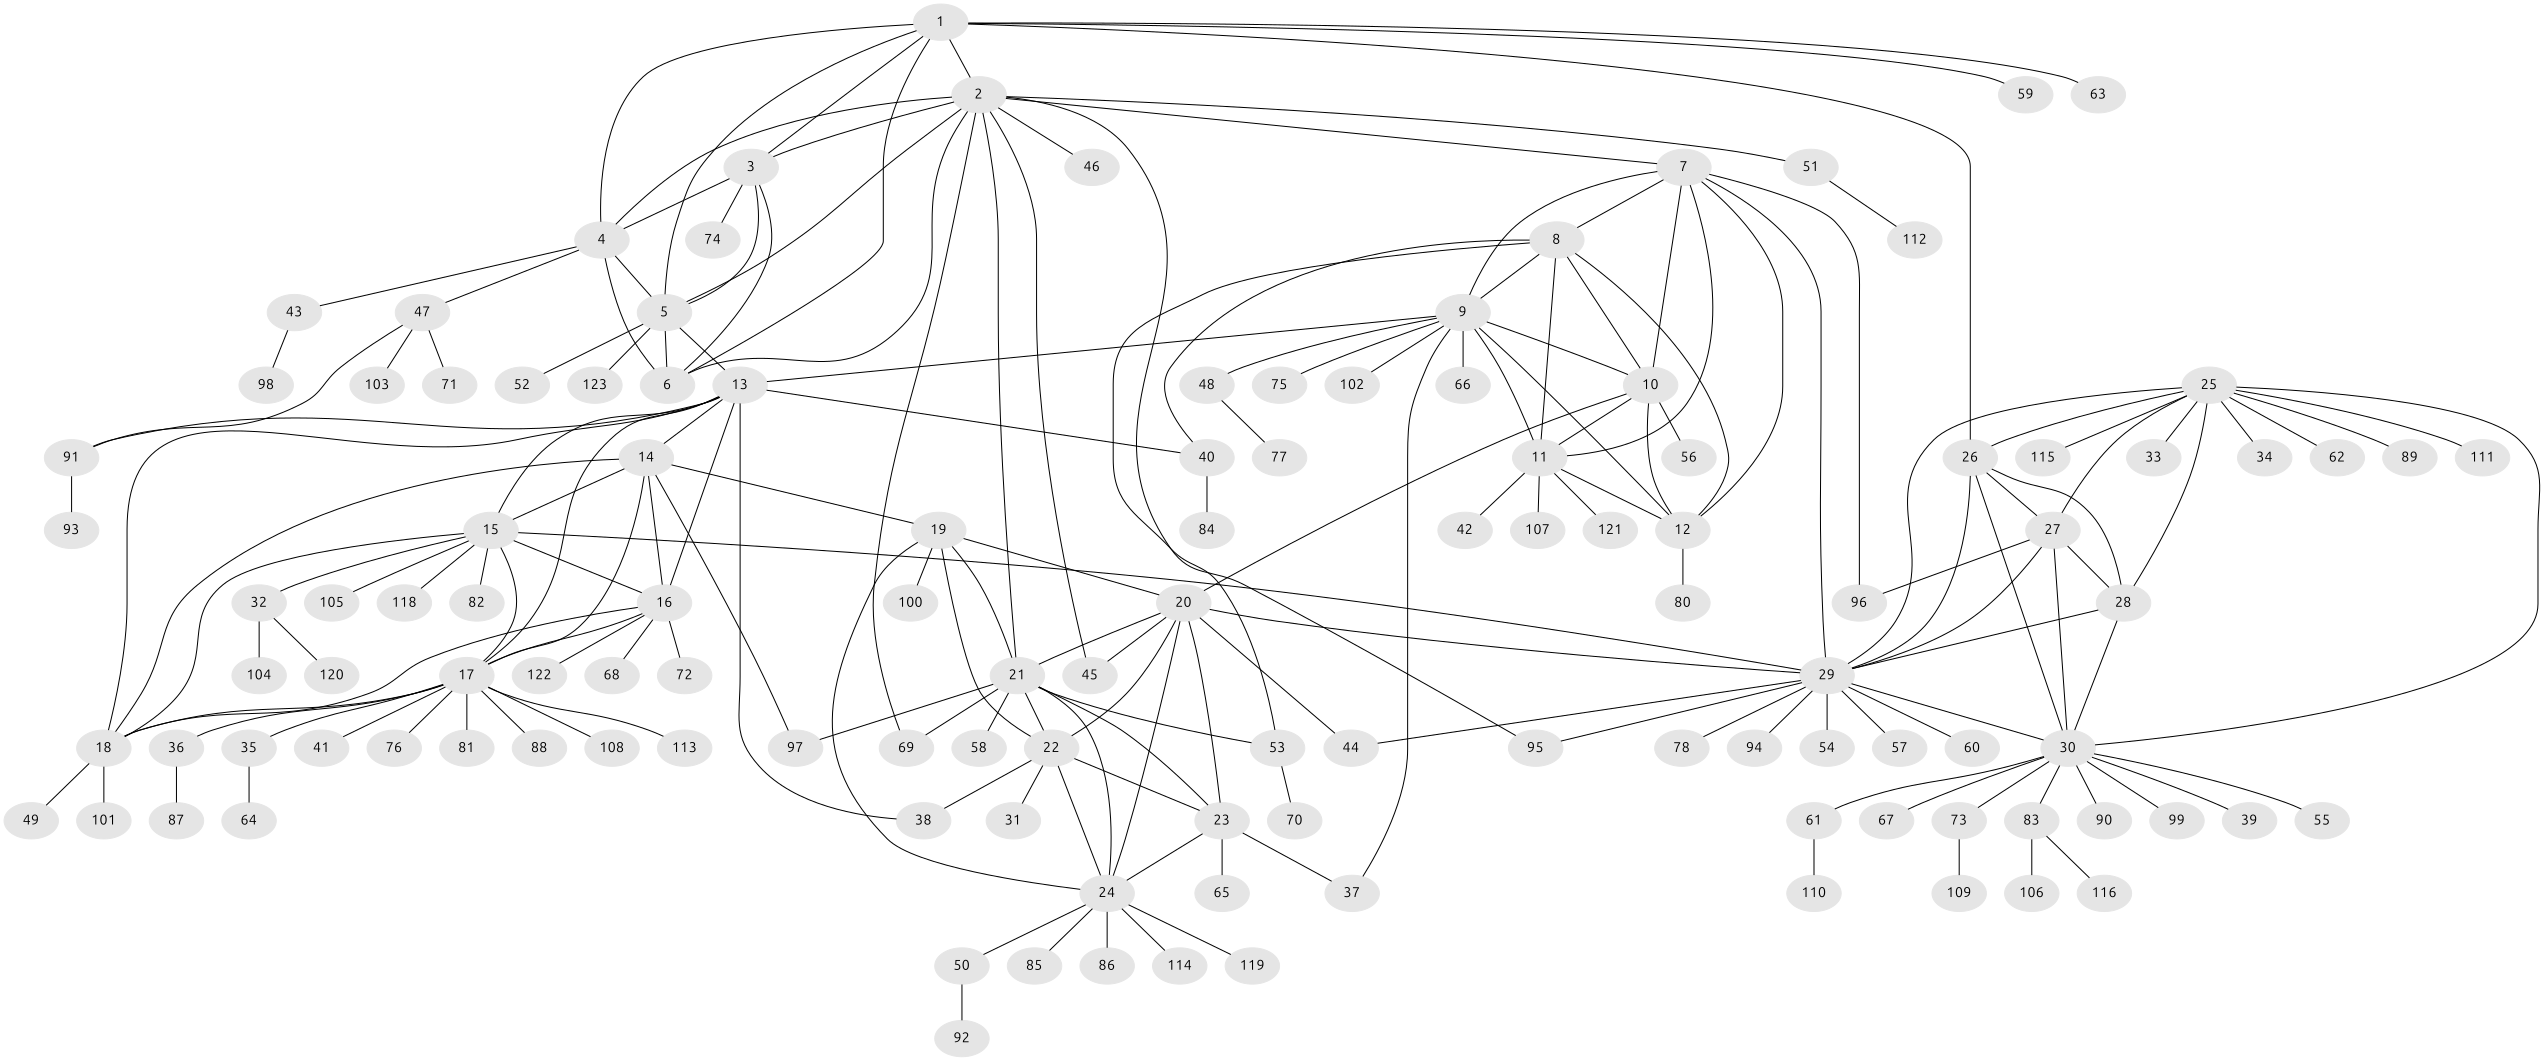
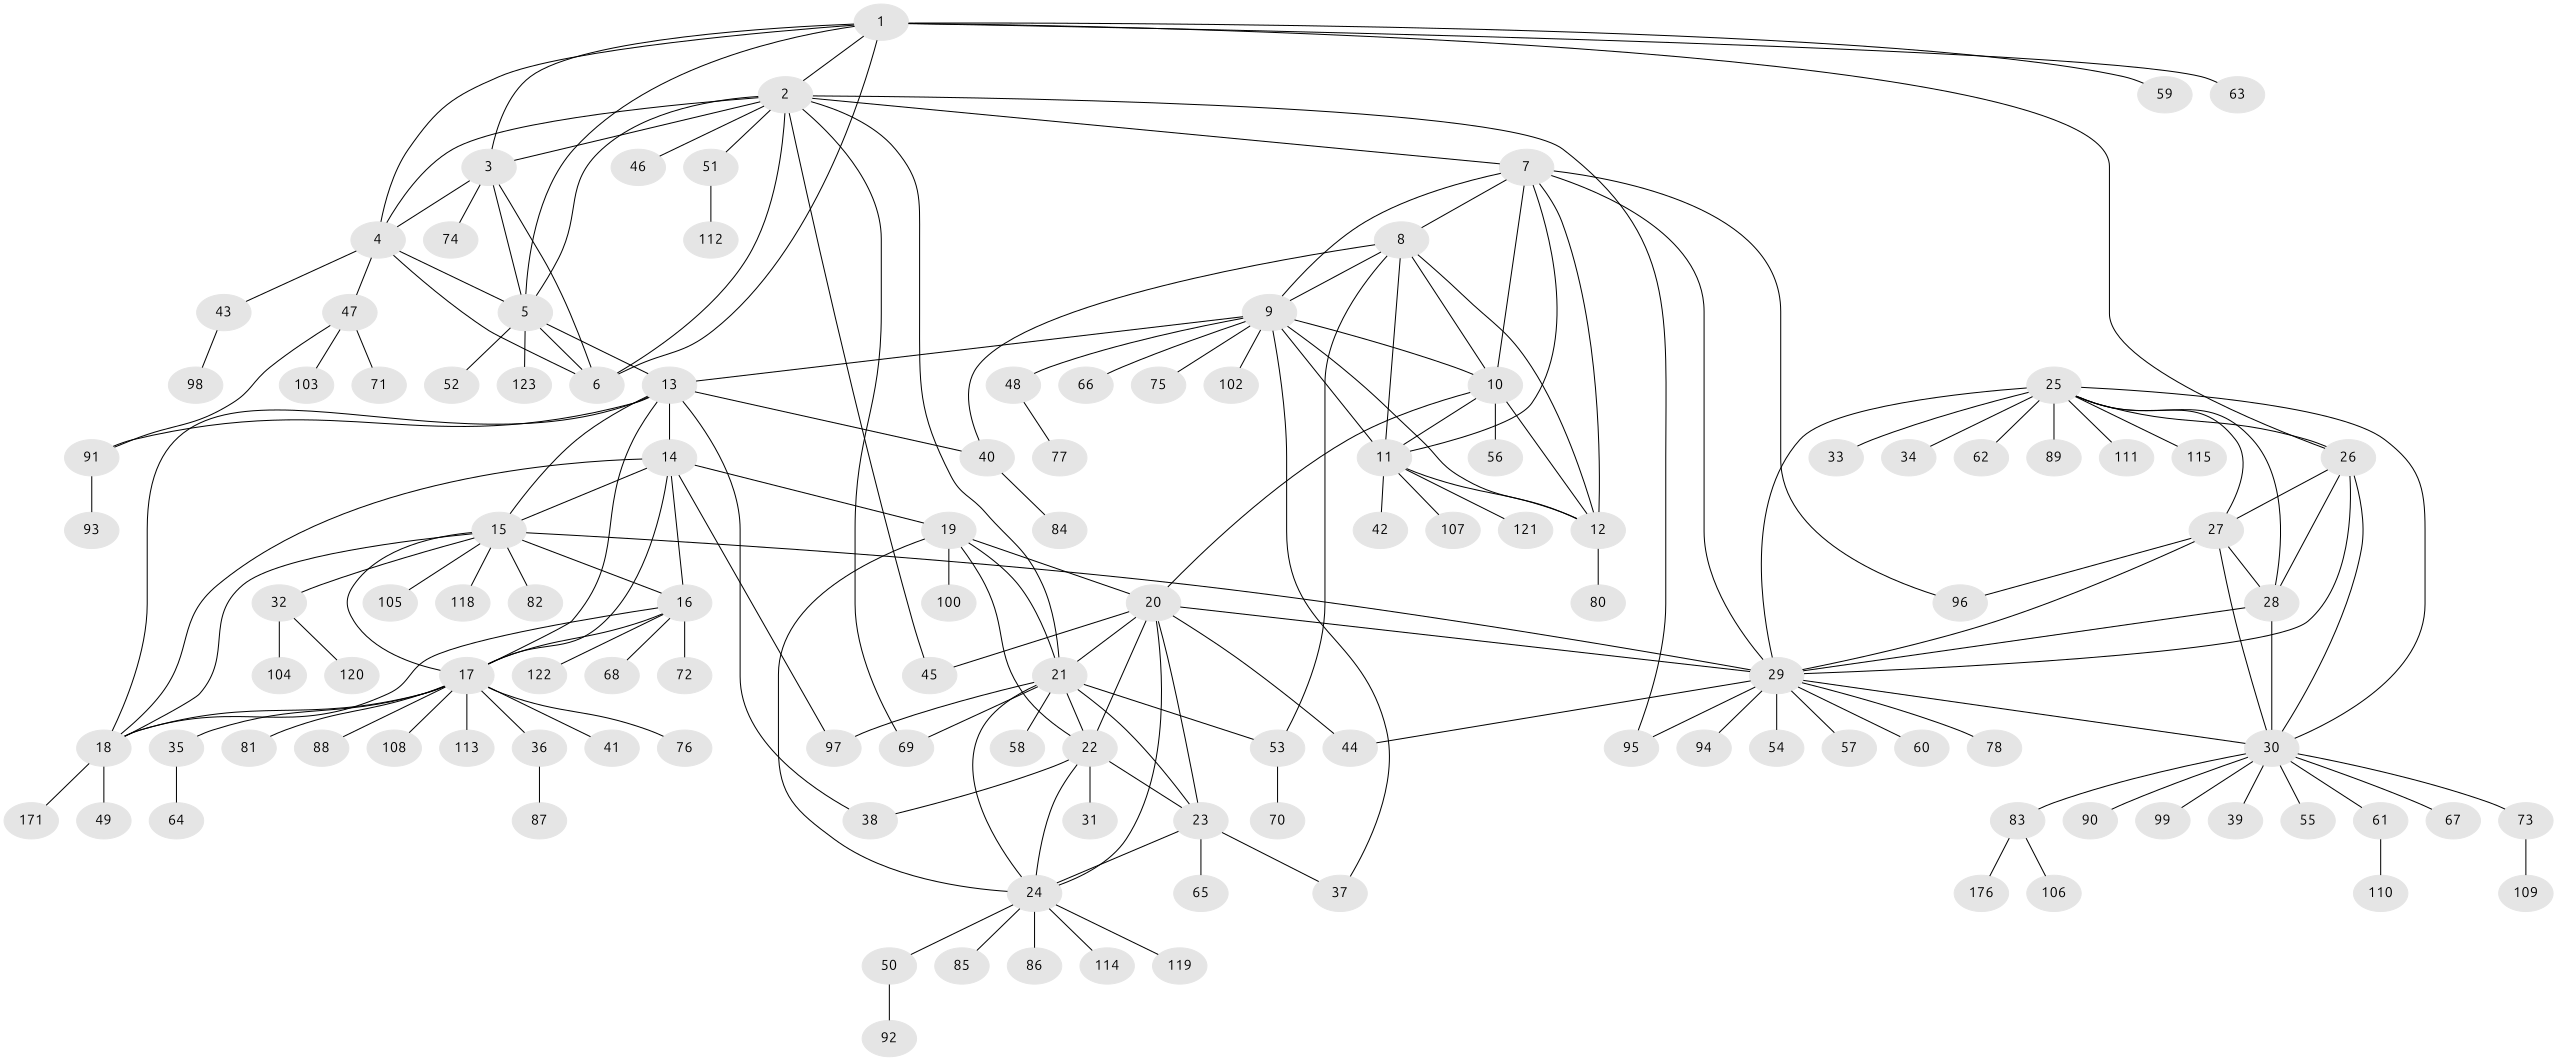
edge "13" -- "16": removed
node "101": label "101" -> "171"
node "116": label "116" -> "176"
